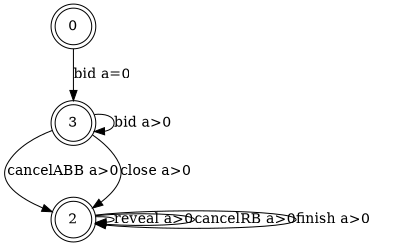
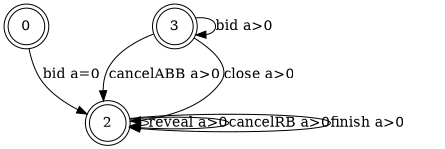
edge "0" -> "3": now "0" -> "2"
